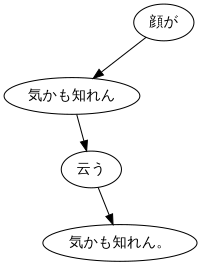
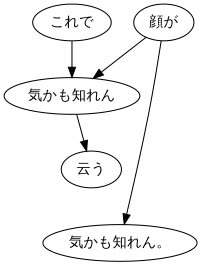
node "これで": added
edge "云う" -> "気かも知れん。": now "顔が" -> "気かも知れん。"
